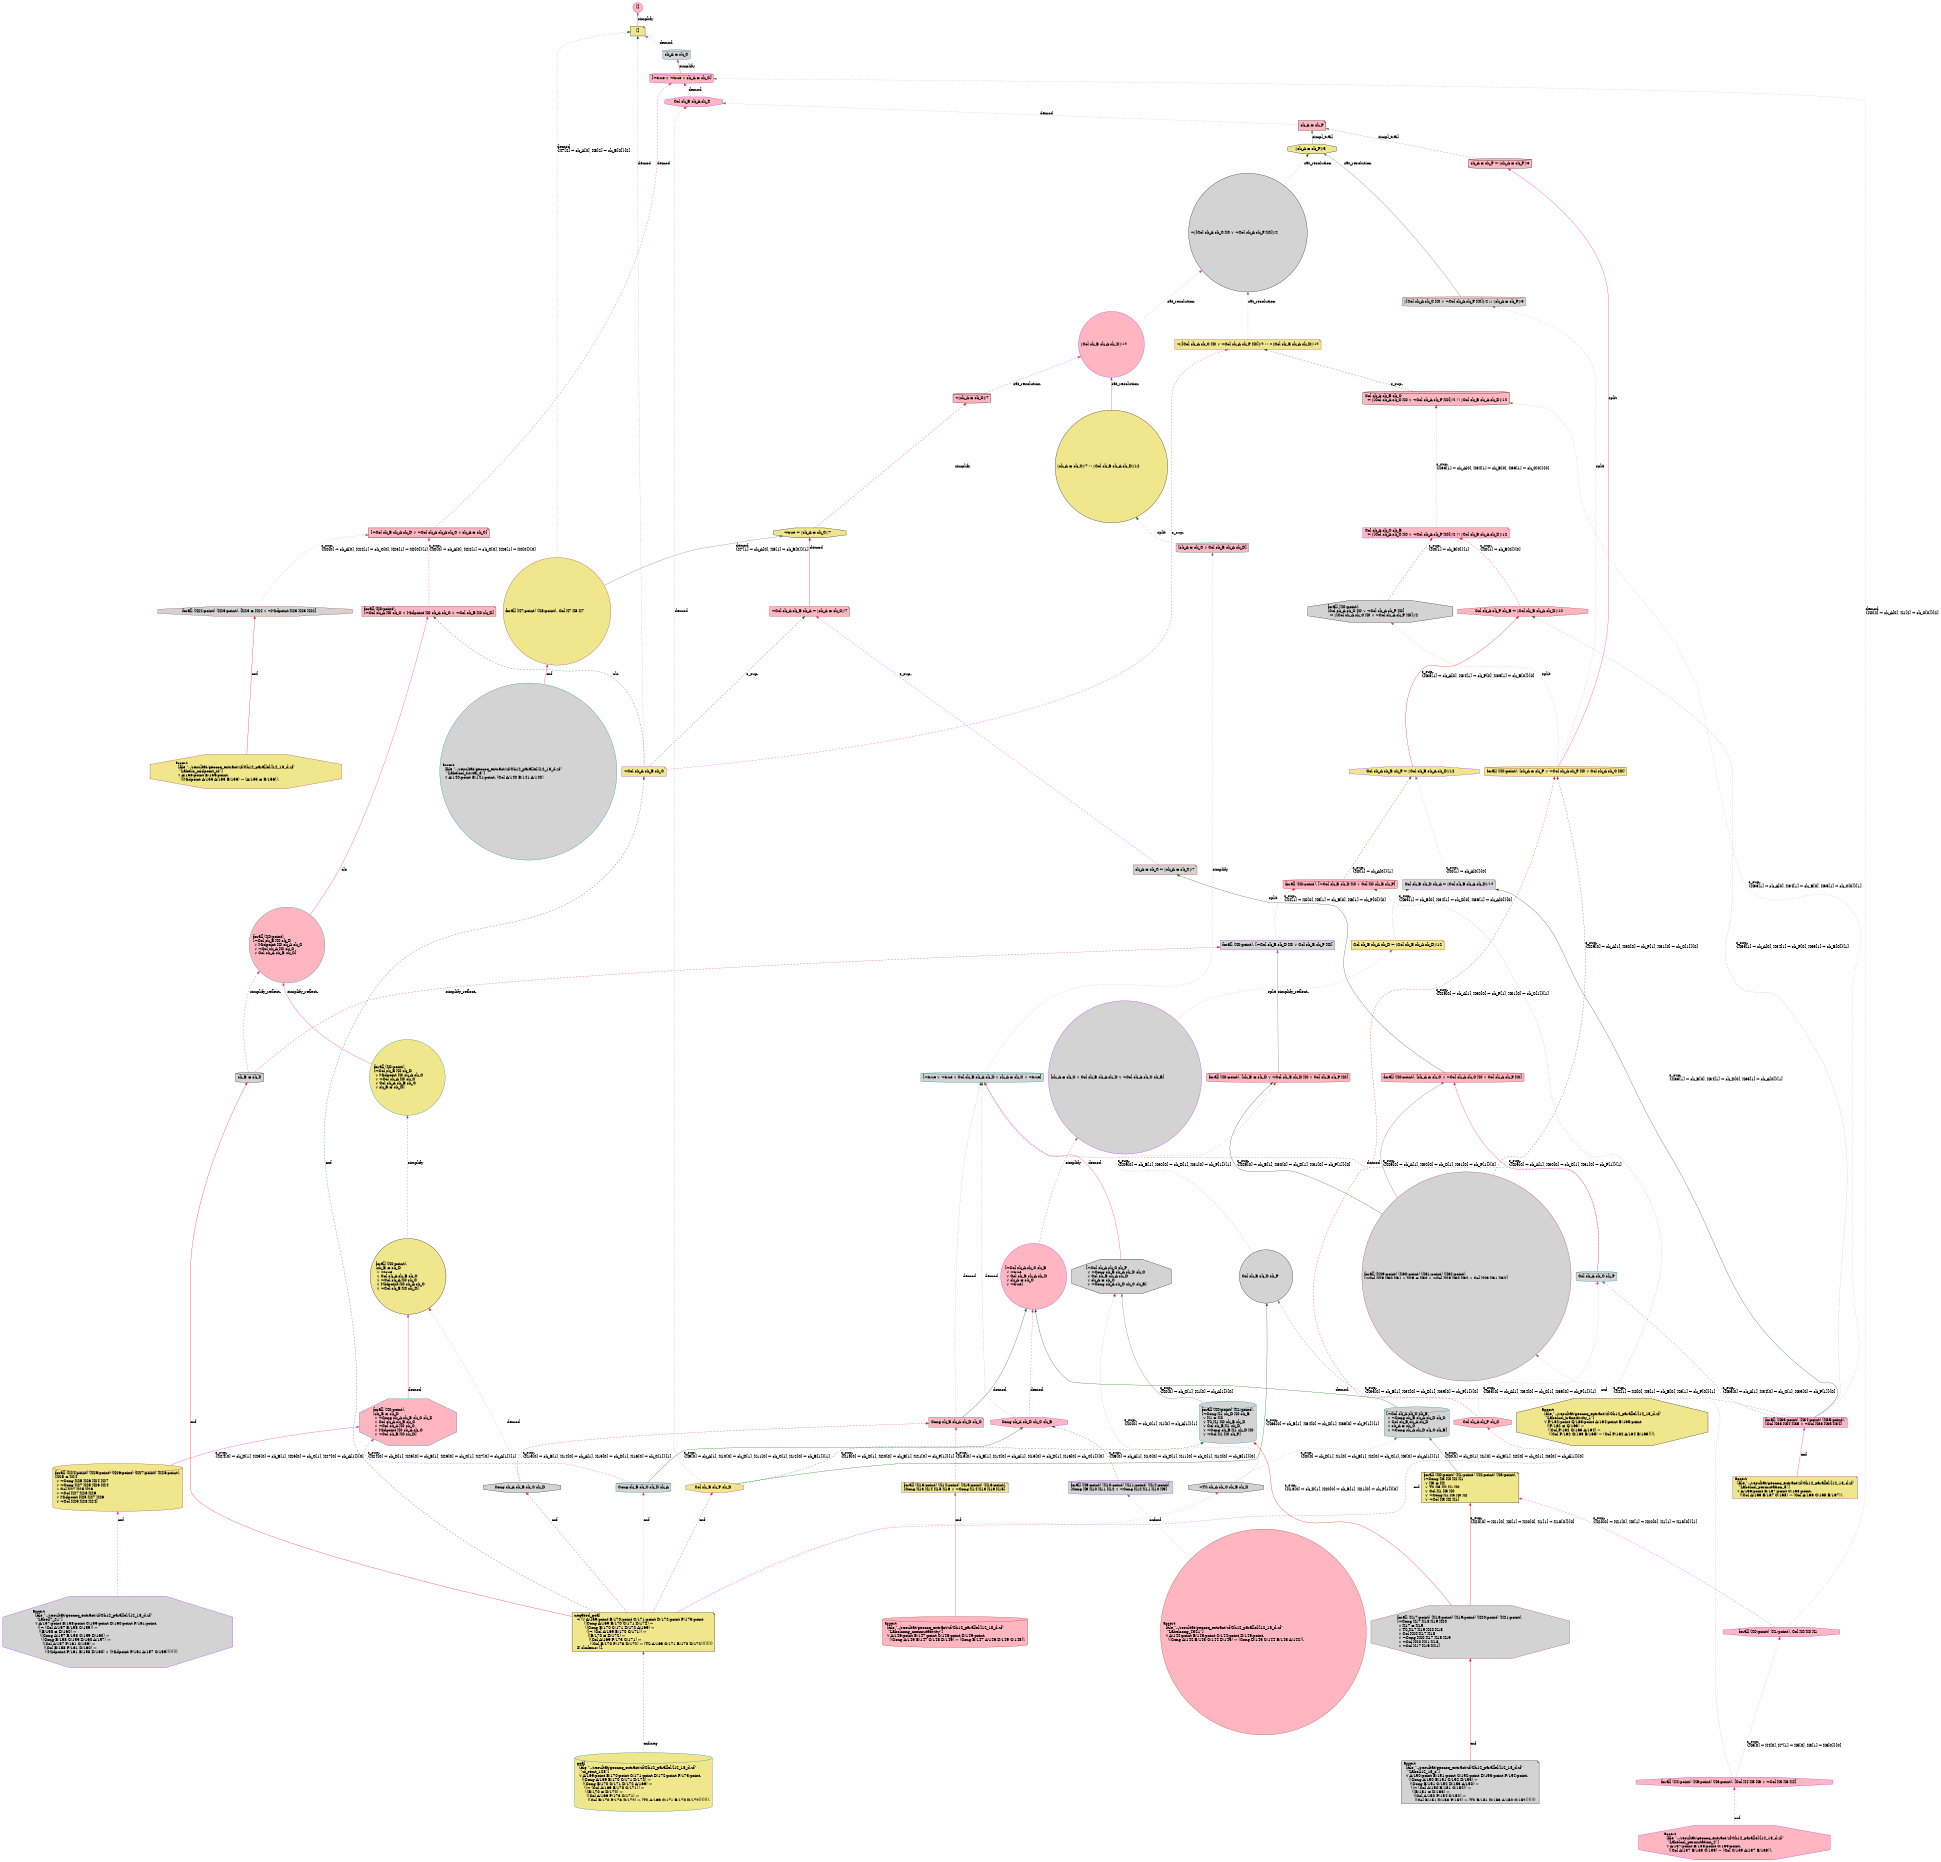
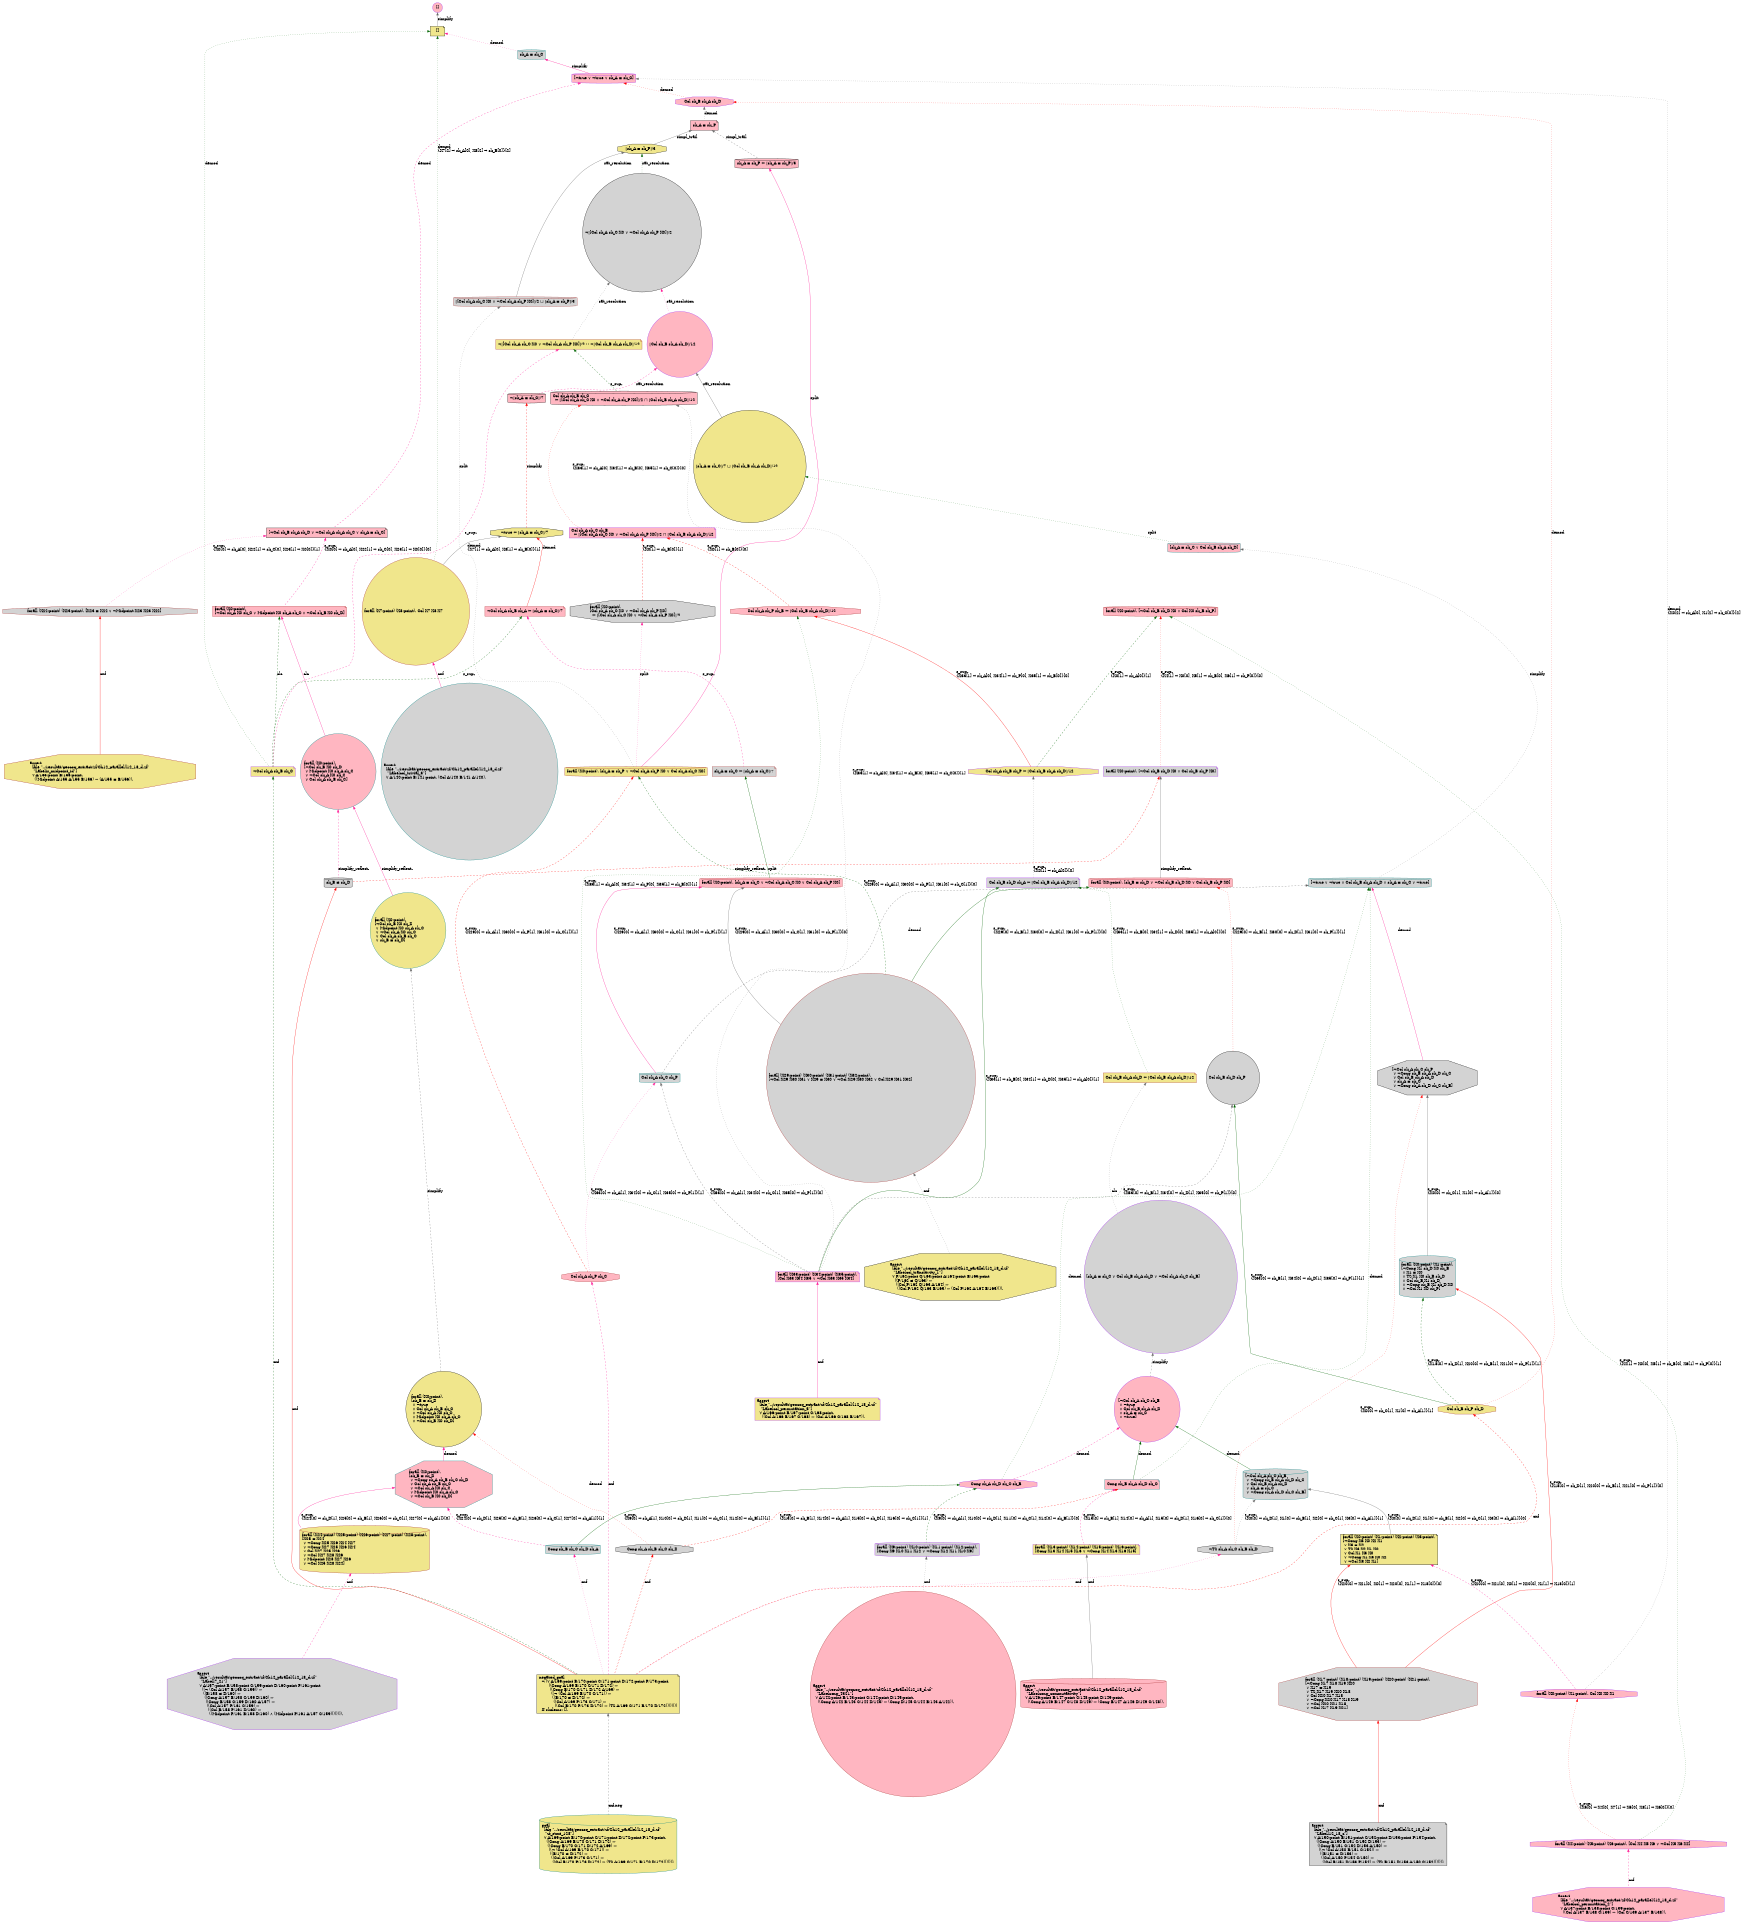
edge "forall (X0:point). [¬Col sk_B sk_D X0 ∨ Col X0 sk_B sk_P]" -> "Col sk_A sk_B sk_P ← ⟦Col sk_B sk_A sk_D⟧/12": reversed
edge "[sk_A = sk_C ∨ Col sk_B sk_A sk_D ∨ ¬Col sk_A sk_C sk_B]" -> "Col sk_B sk_A sk_D ← ⟦Col sk_B sk_A sk_D⟧/12": label "split" -> "clc"
